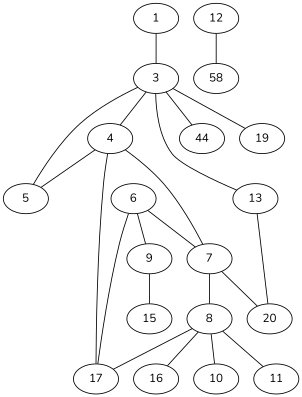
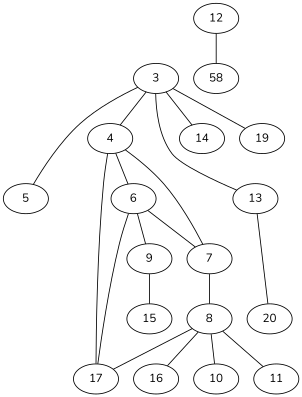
node "1": removed
node "44": label "44" -> "14"
edge "4" -- "5": now "4" -- "6"
edge "7" -- "20": removed
